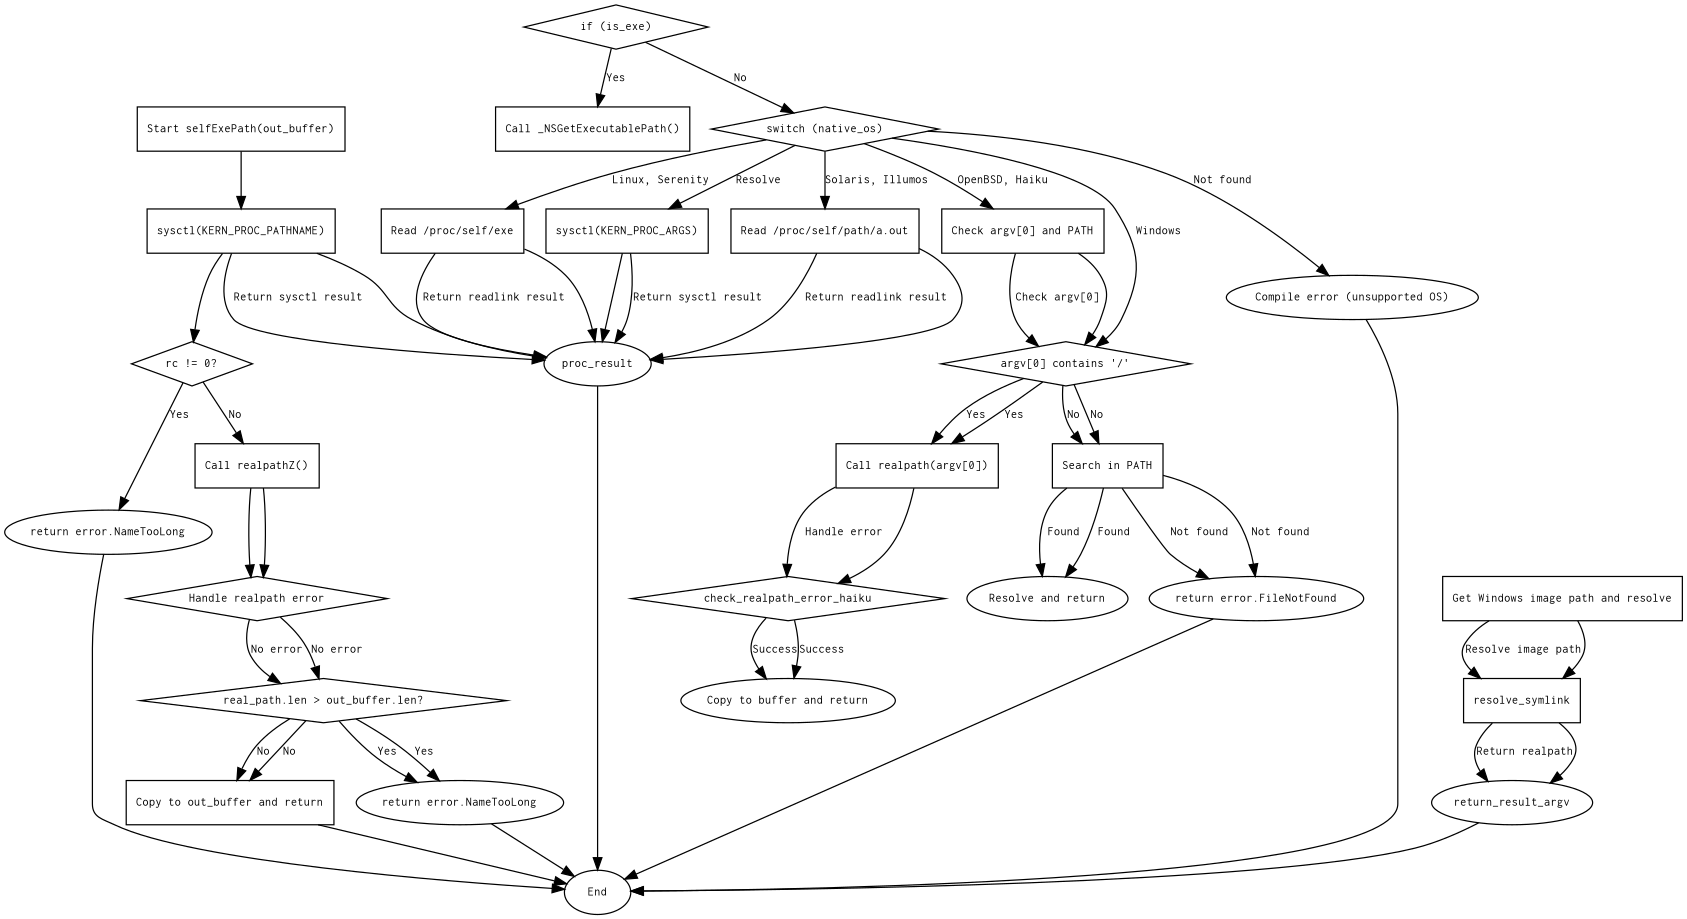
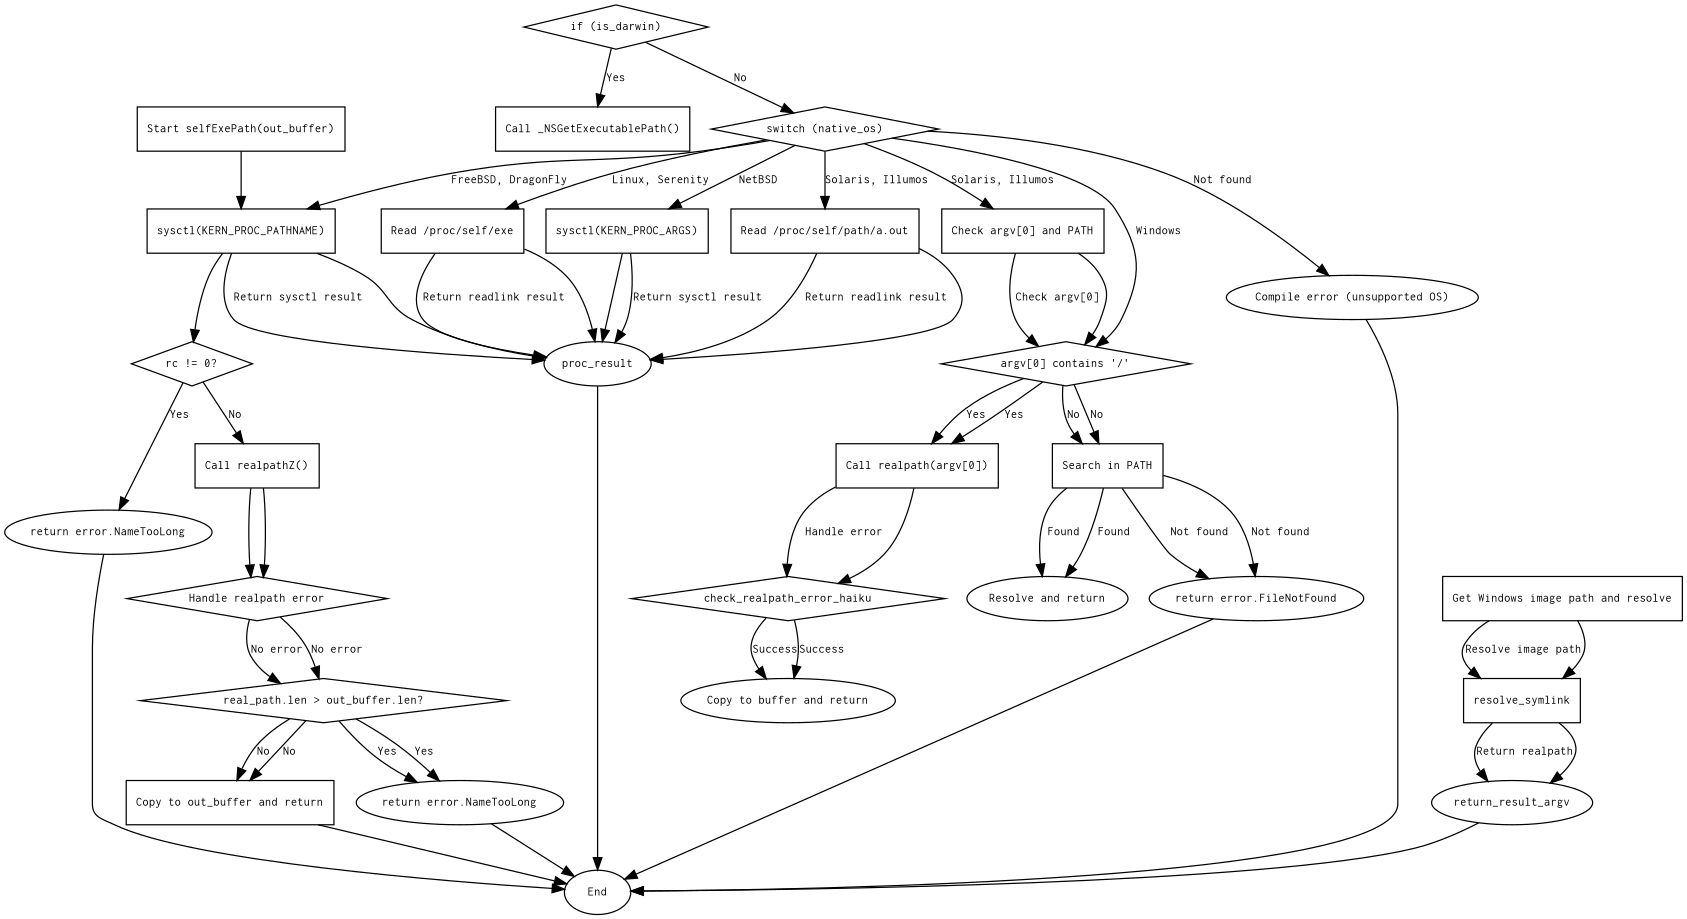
node "if (is_exe)": label "if (is_exe)" -> "if (is_darwin)"
edge "switch (native_os)" -> "sysctl(KERN_PROC_PATHNAME)": added, label "FreeBSD, DragonFly"
edge "switch (native_os)" -> "sysctl(KERN_PROC_ARGS)": label "Resolve" -> "NetBSD"
edge "switch (native_os)" -> "Check argv[0] and PATH": label "OpenBSD, Haiku" -> "Solaris, Illumos"
